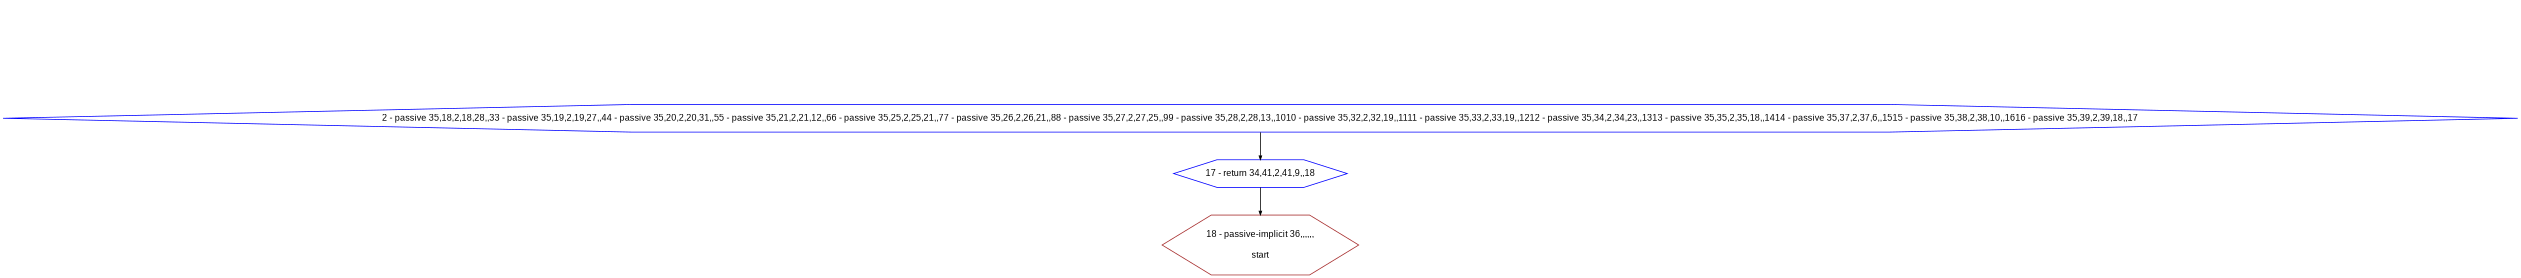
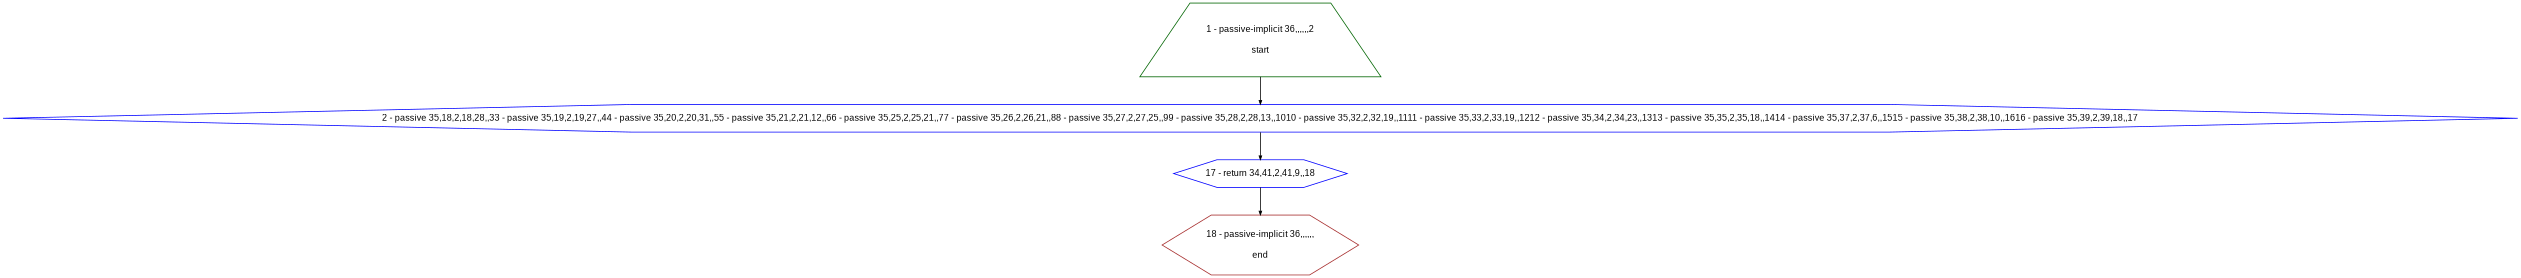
node "1 - passive-implicit 36,,,,,,2 start": added
node "18 - passive-implicit 36,,,,,, start": label "18 - passive-implicit 36,,,,,, start" -> "18 - passive-implicit 36,,,,,, end"
